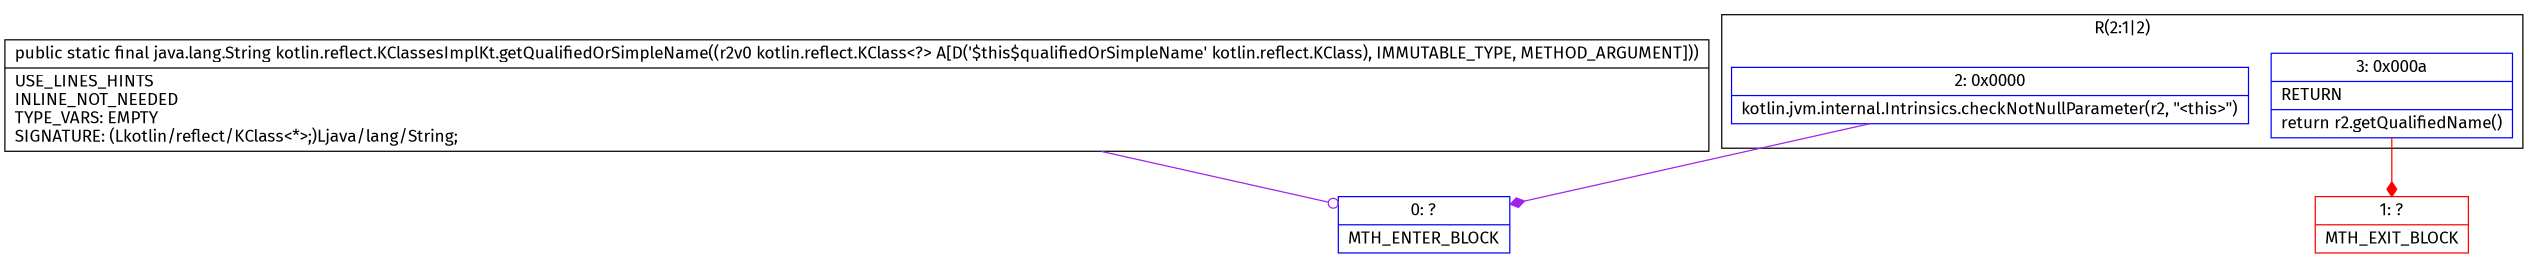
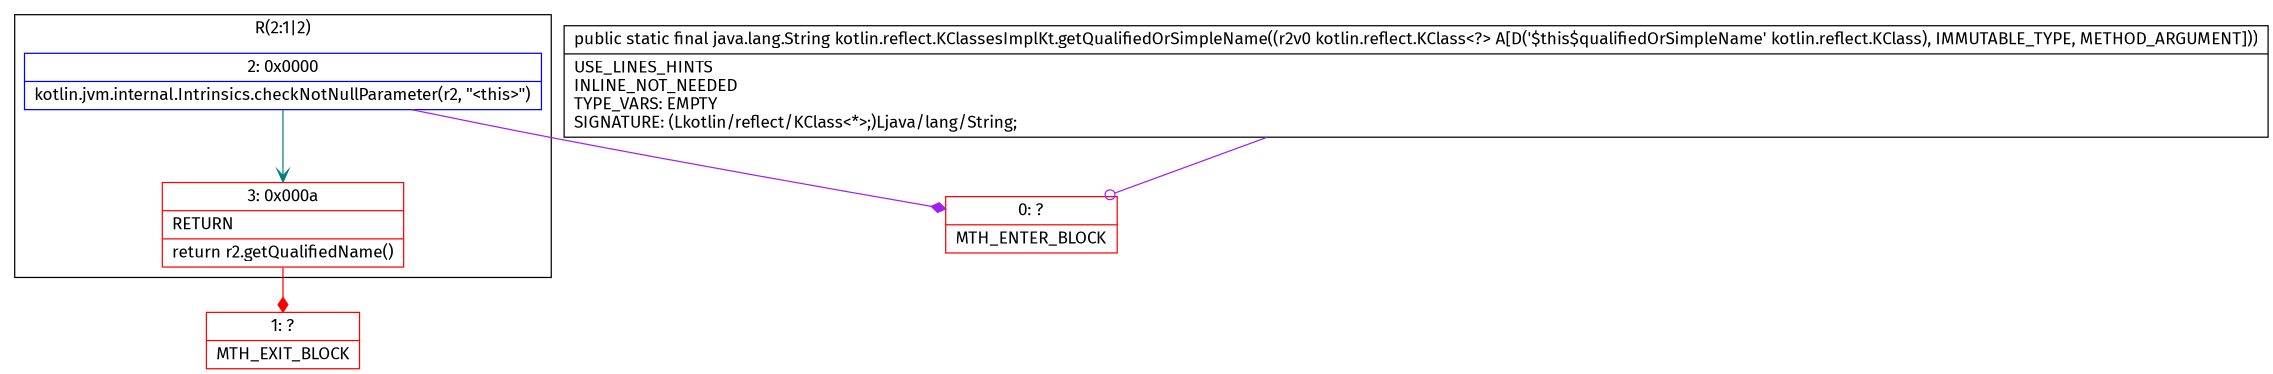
node "3: 0x000a": color blue -> red
edge "2: 0x0000" -> "3: 0x000a": added
node "0: ?": color blue -> red
